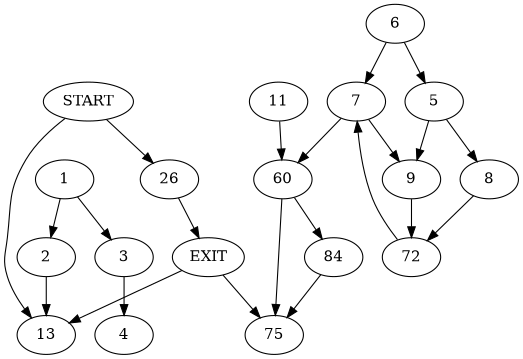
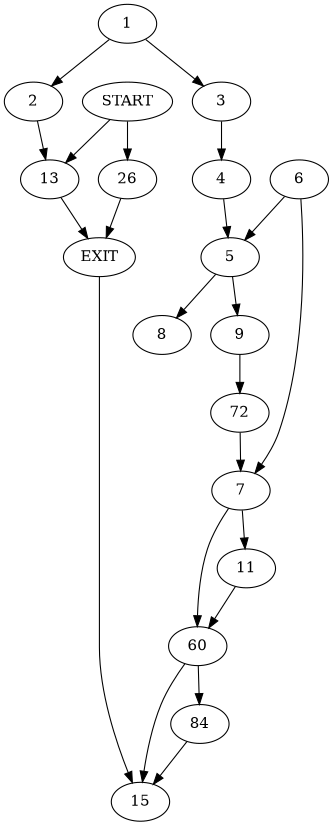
edge "7" -> "9": now "7" -> "11"
edge "4" -> "5": added
edge "8" -> "72": removed
edge "EXIT" -> "13": reversed
node "75": label "75" -> "15"
